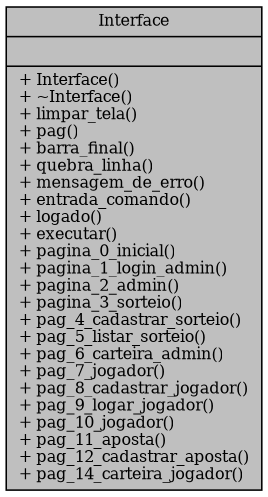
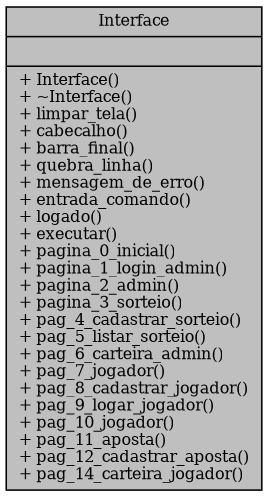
node "Interface": text "+ pag()" -> "+ cabecalho()"
